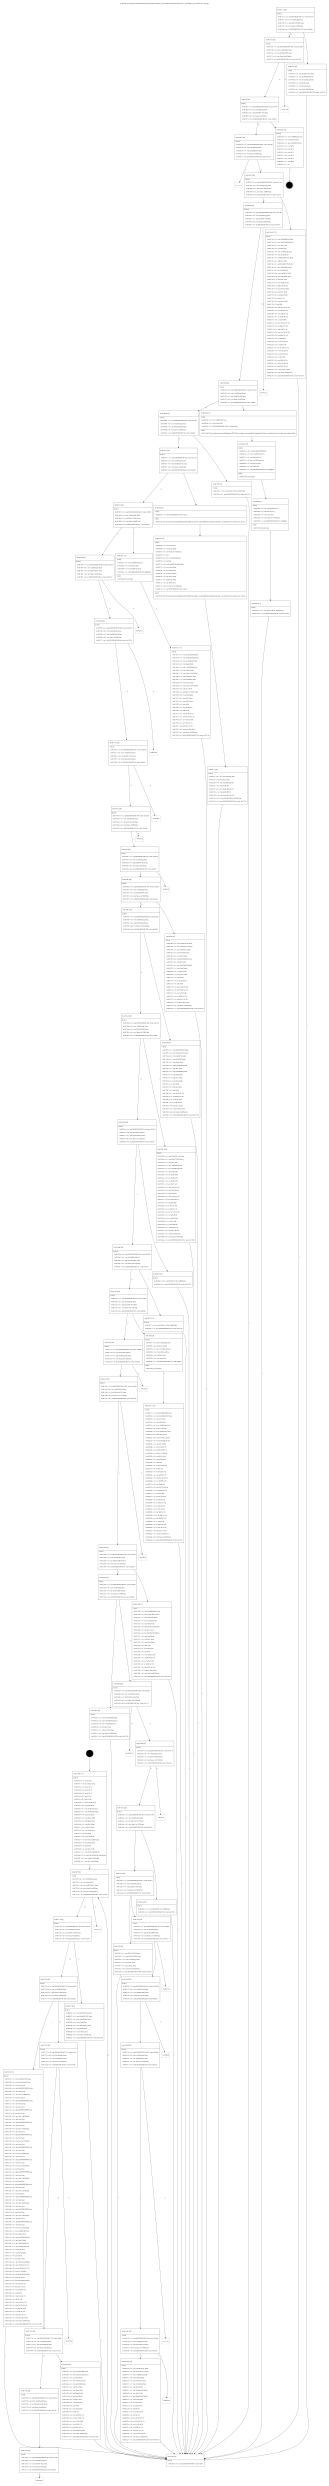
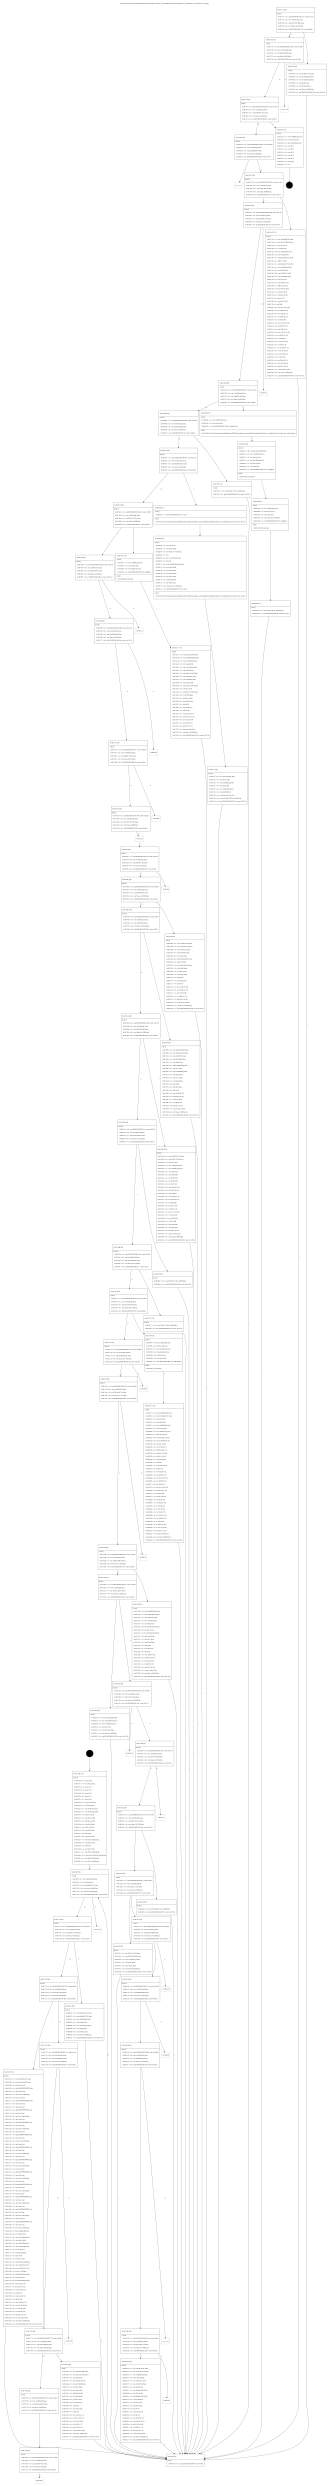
edge "0x401933 [28]" -> "0x40194f [28]": now "0x401f5d" -> "0x40194f [28]"
